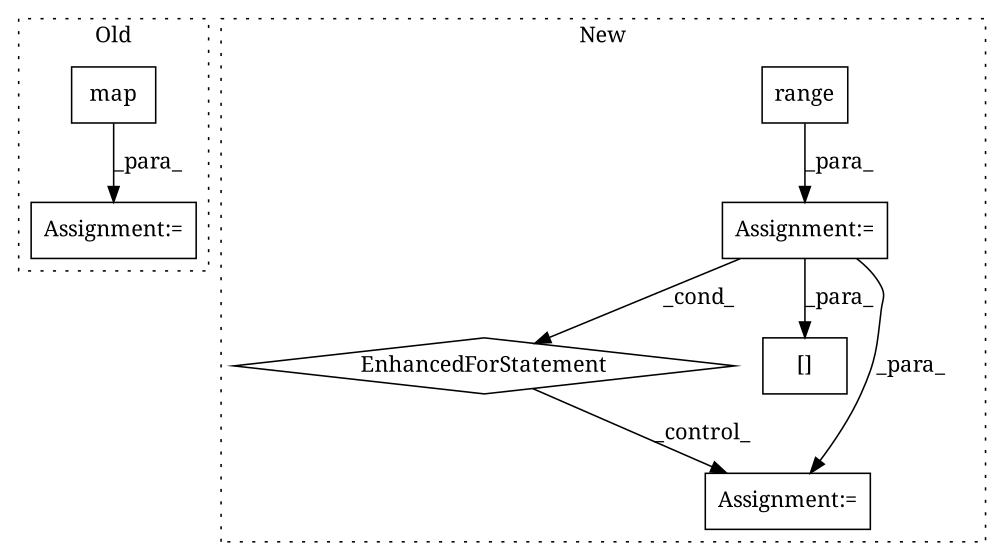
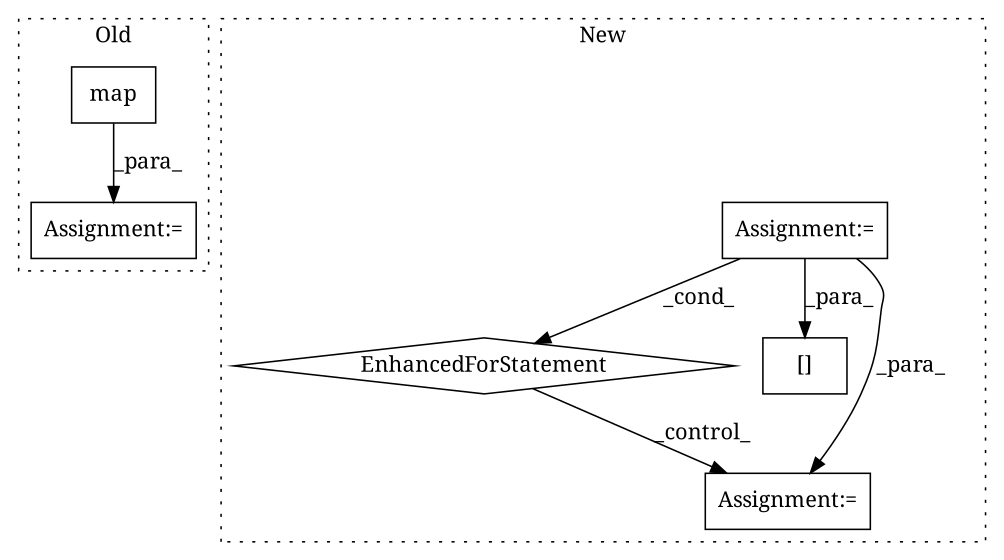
node "range": removed
